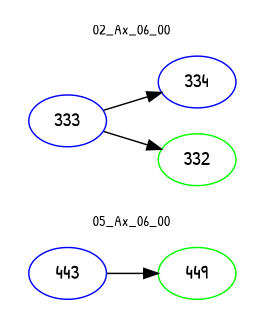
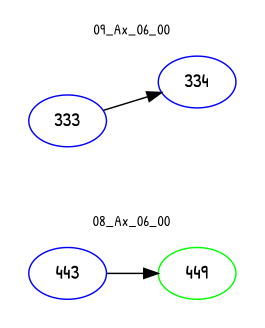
cluster "02_Ax_06_00": label "02_Ax_06_00" -> "09_Ax_06_00"
node "332": removed
cluster "05_Ax_06_00": label "05_Ax_06_00" -> "08_Ax_06_00"
